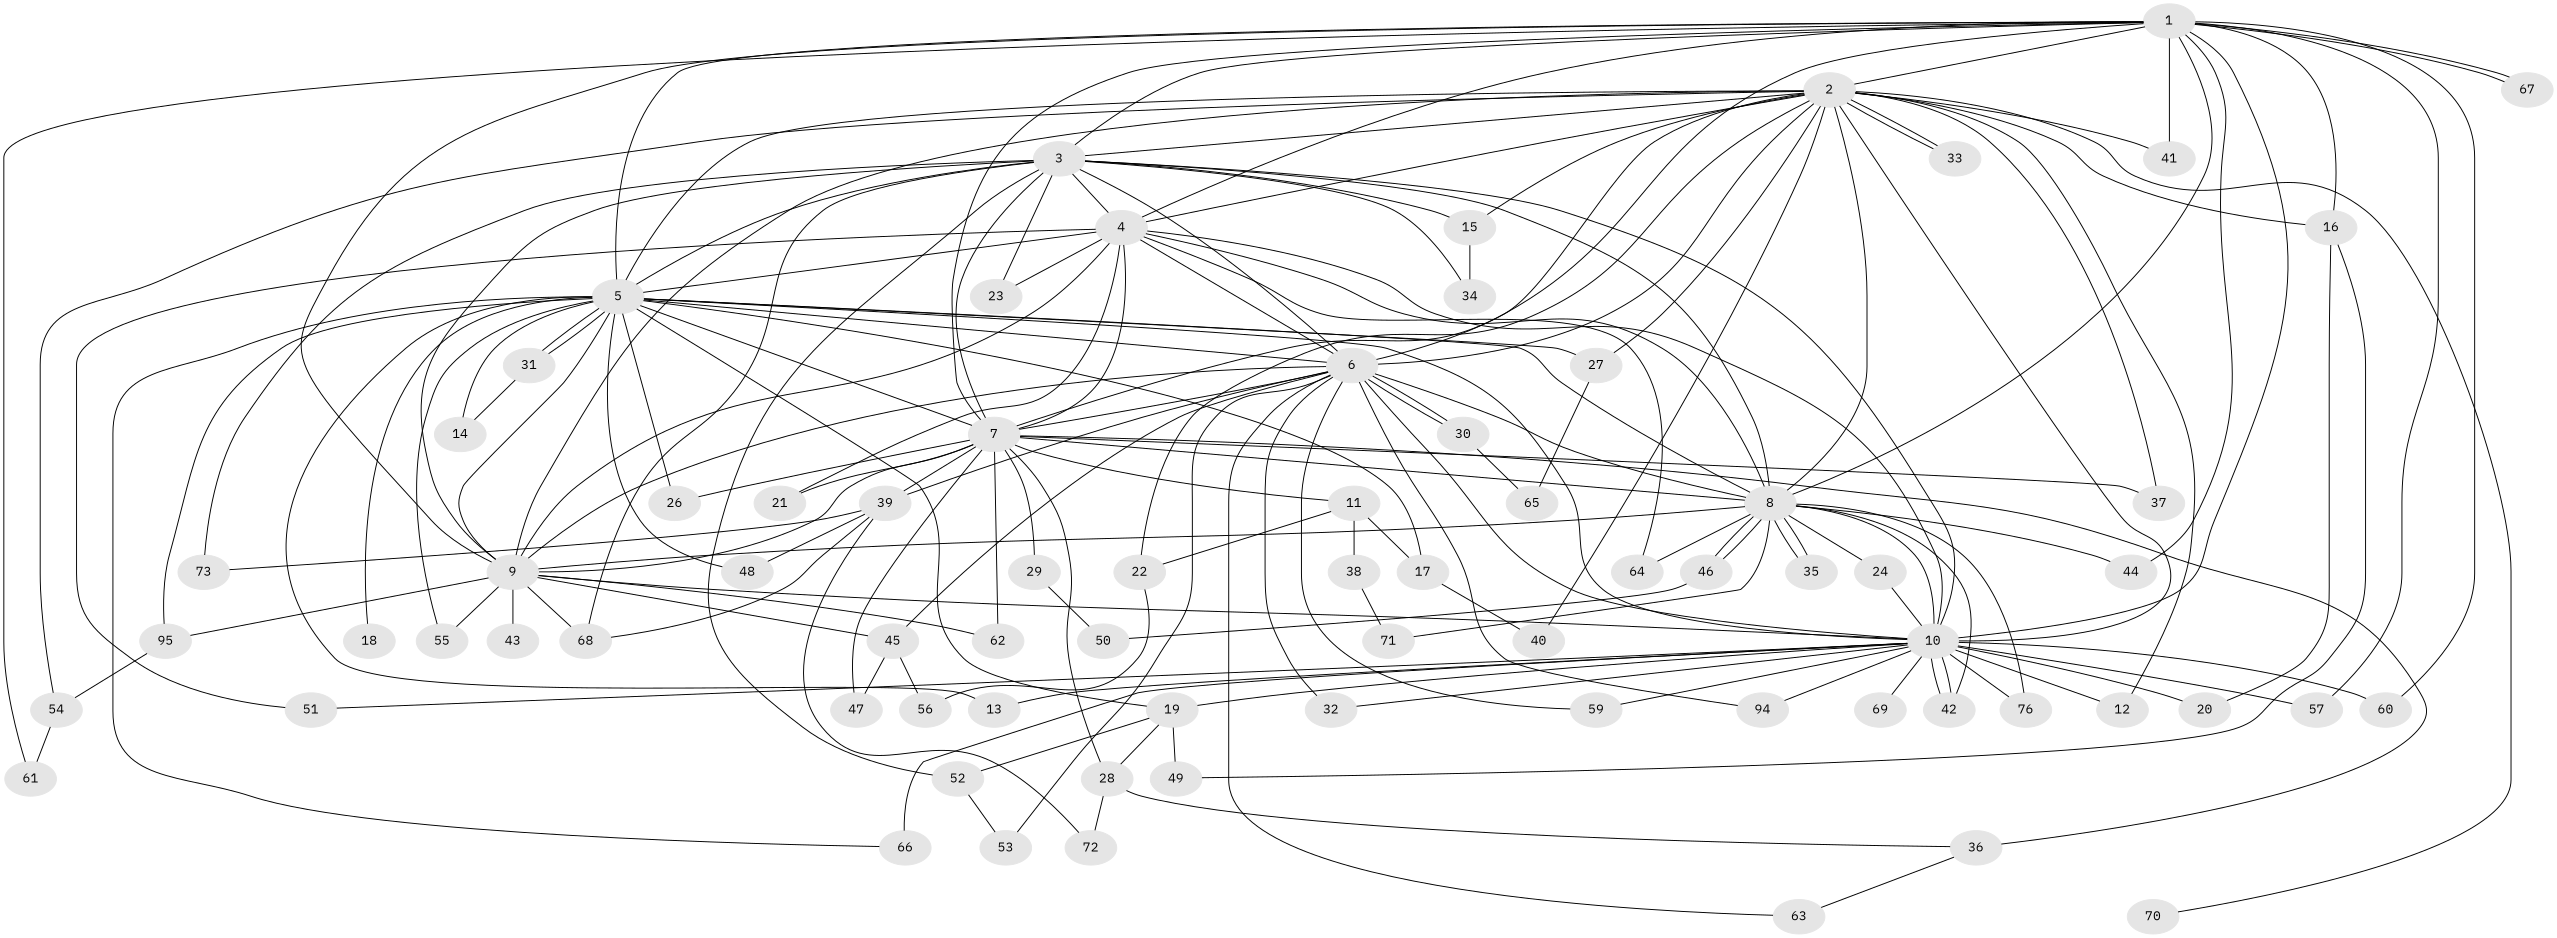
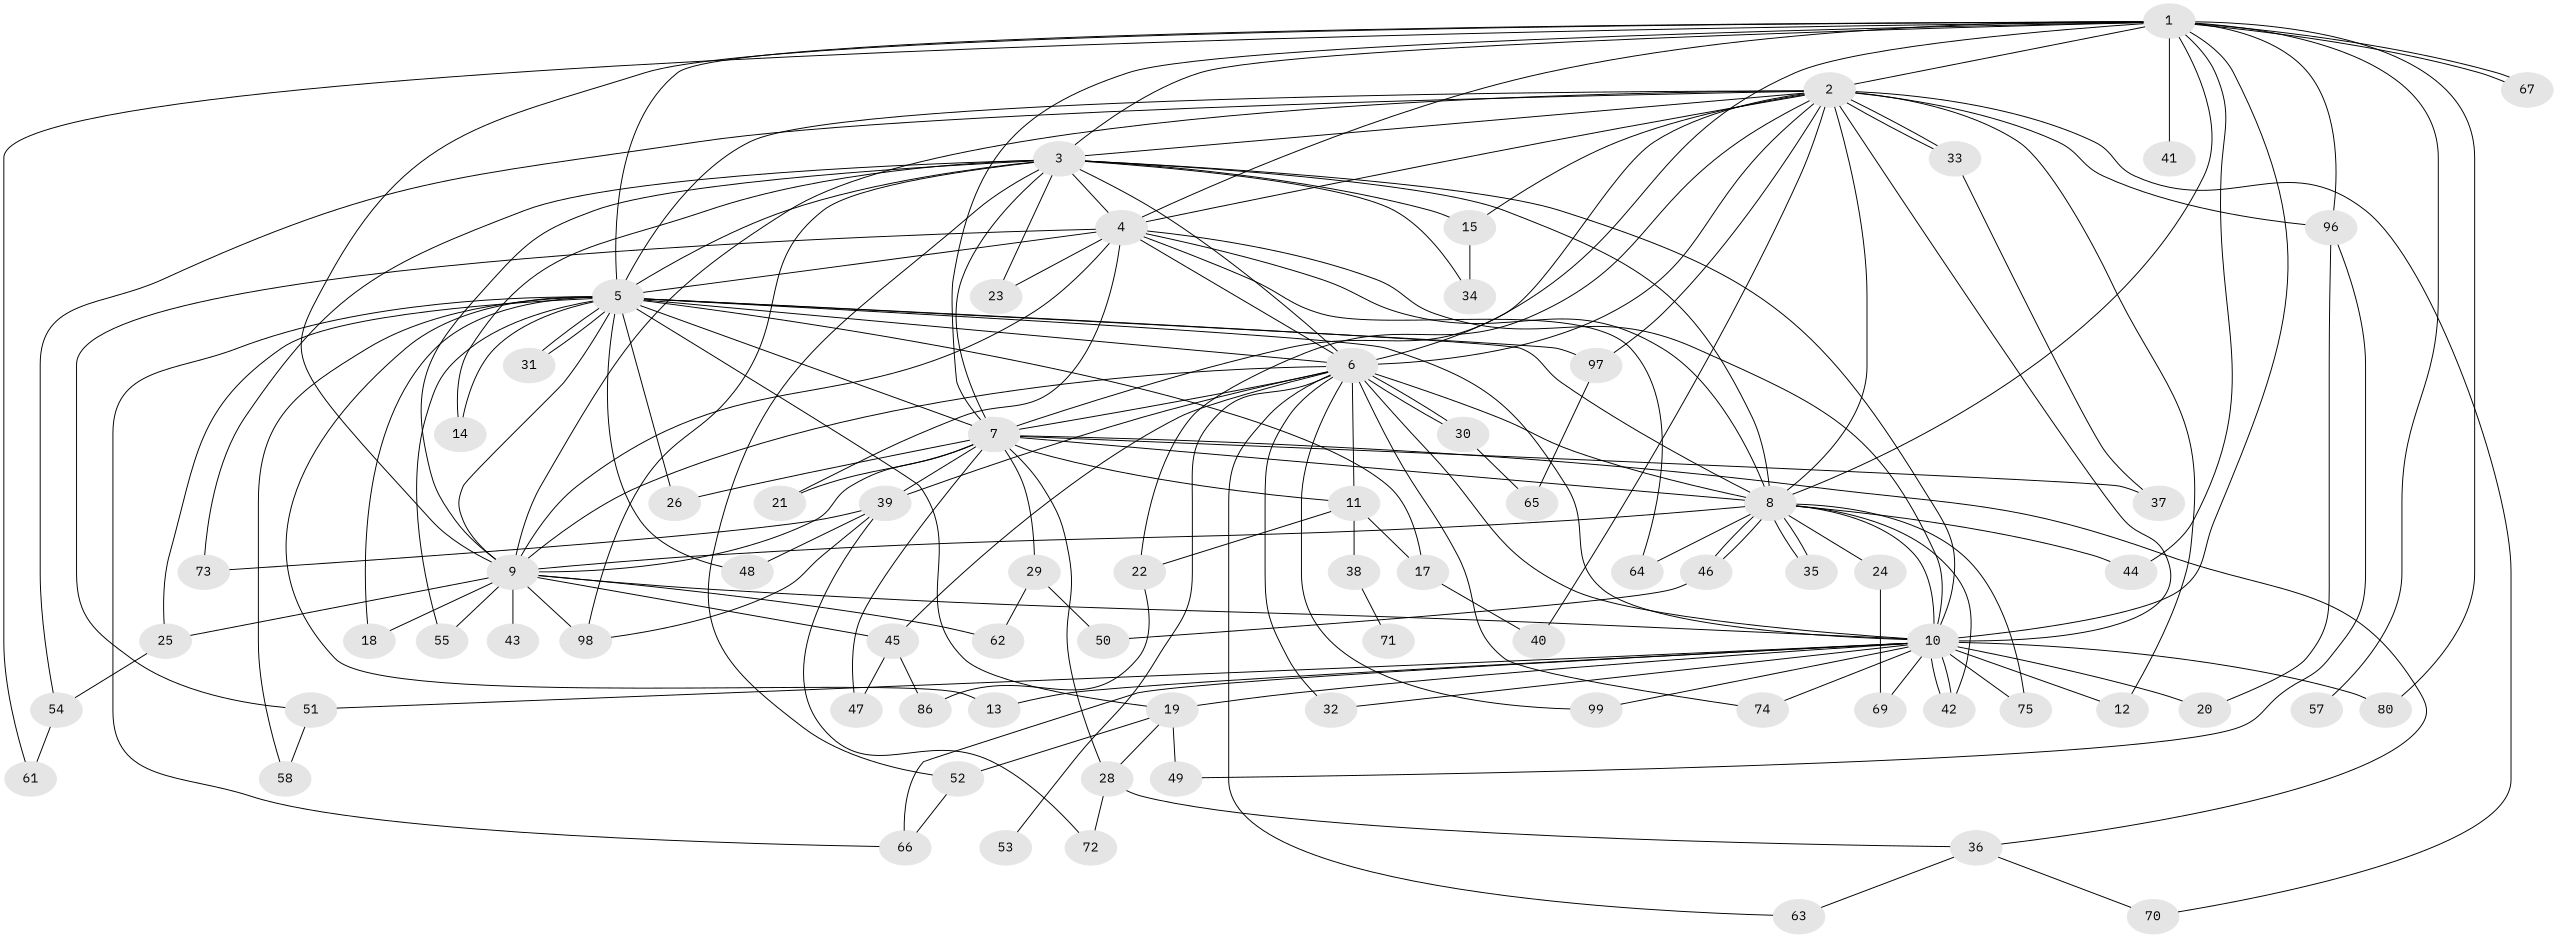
edge "2" -- "41": removed
node "16": label "16" -> "96"
edge "2" -- "37": now "33" -- "37"
edge "4" -- "7": removed
node "27": label "27" -> "97"
edge "31" -- "14": now "3" -- "14"
edge "6" -- "11": added
edge "7" -- "62": now "29" -- "62"
edge "9" -- "18": added
edge "24" -- "10": now "24" -- "69"
edge "8" -- "71": removed
node "95": label "95" -> "25"
node "68": label "68" -> "98"
edge "10" -- "57": removed
node "56": label "56" -> "86"
node "59": label "59" -> "99"
node "94": label "94" -> "74"
node "76": label "76" -> "75"
node "60": label "60" -> "80"
node "58": added
edge "52" -- "53": now "52" -- "66"
edge "36" -- "70": added
